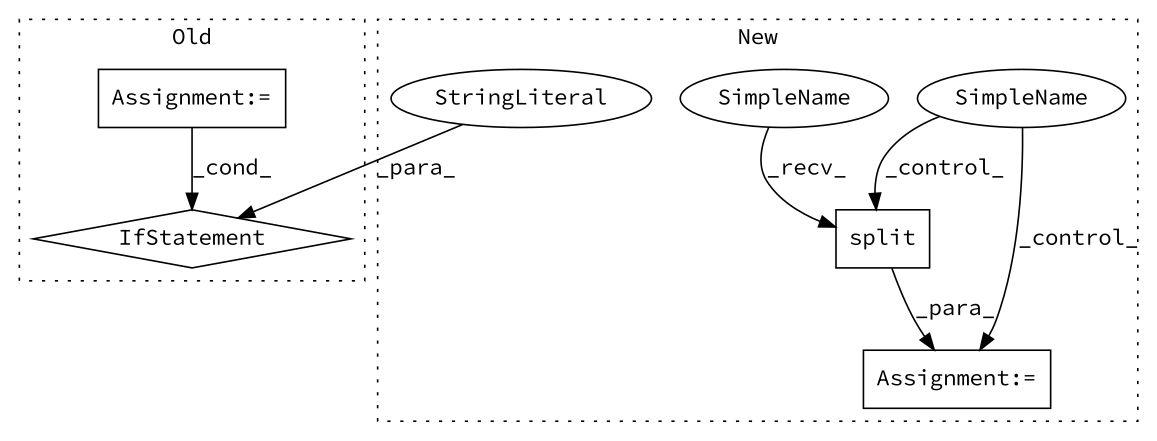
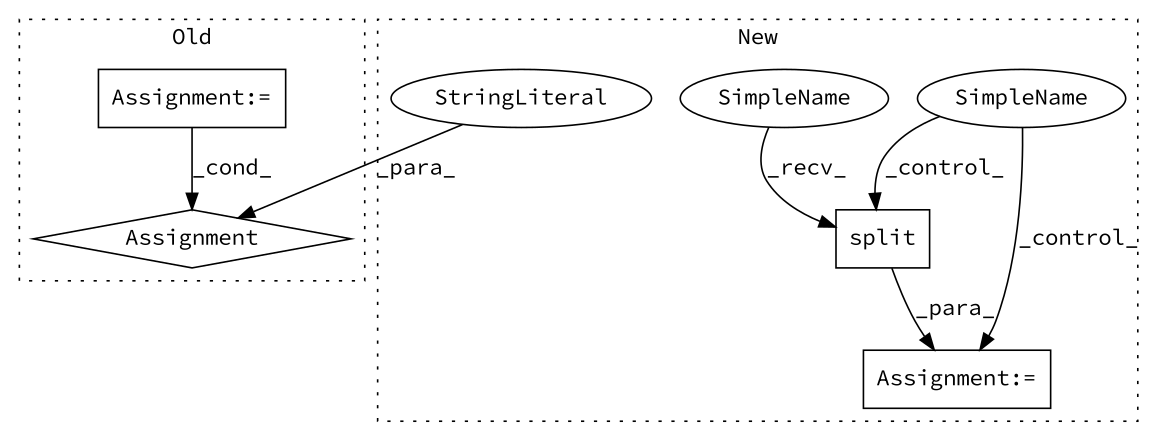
node "IfStatement": label "IfStatement" -> "Assignment"
